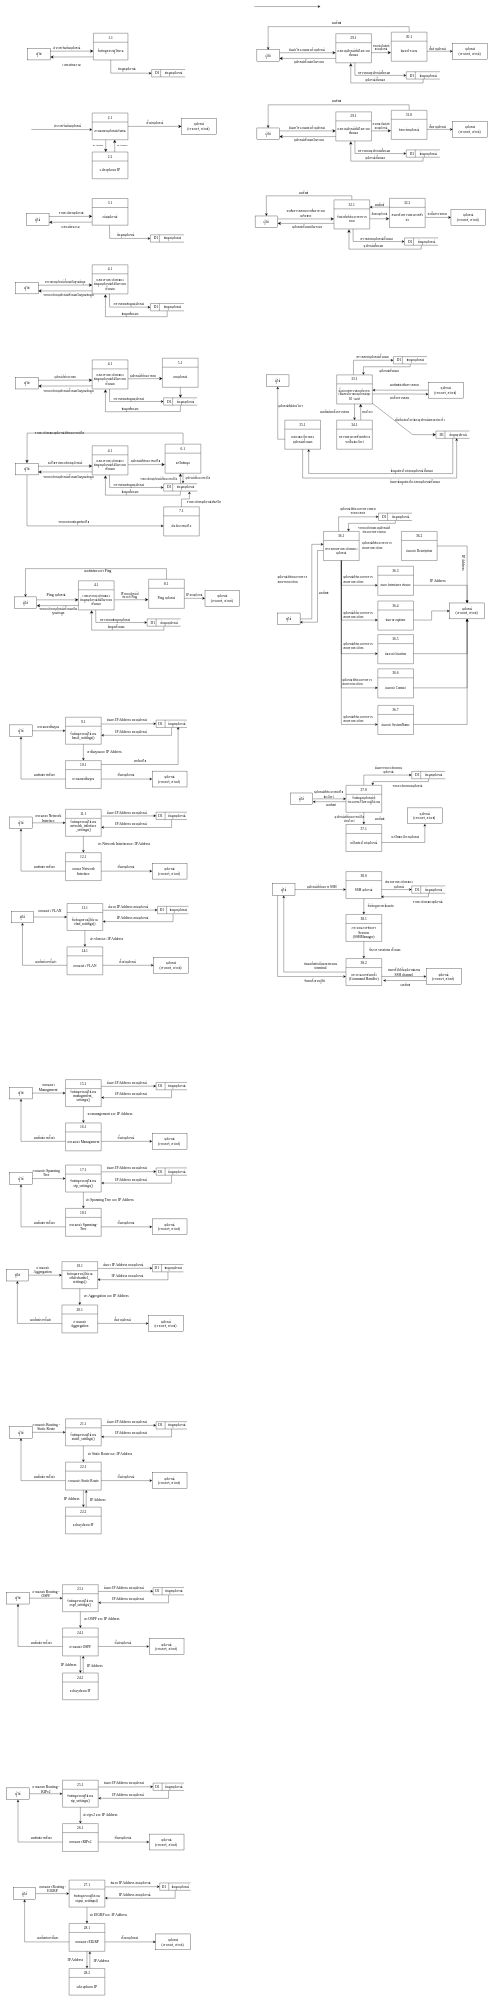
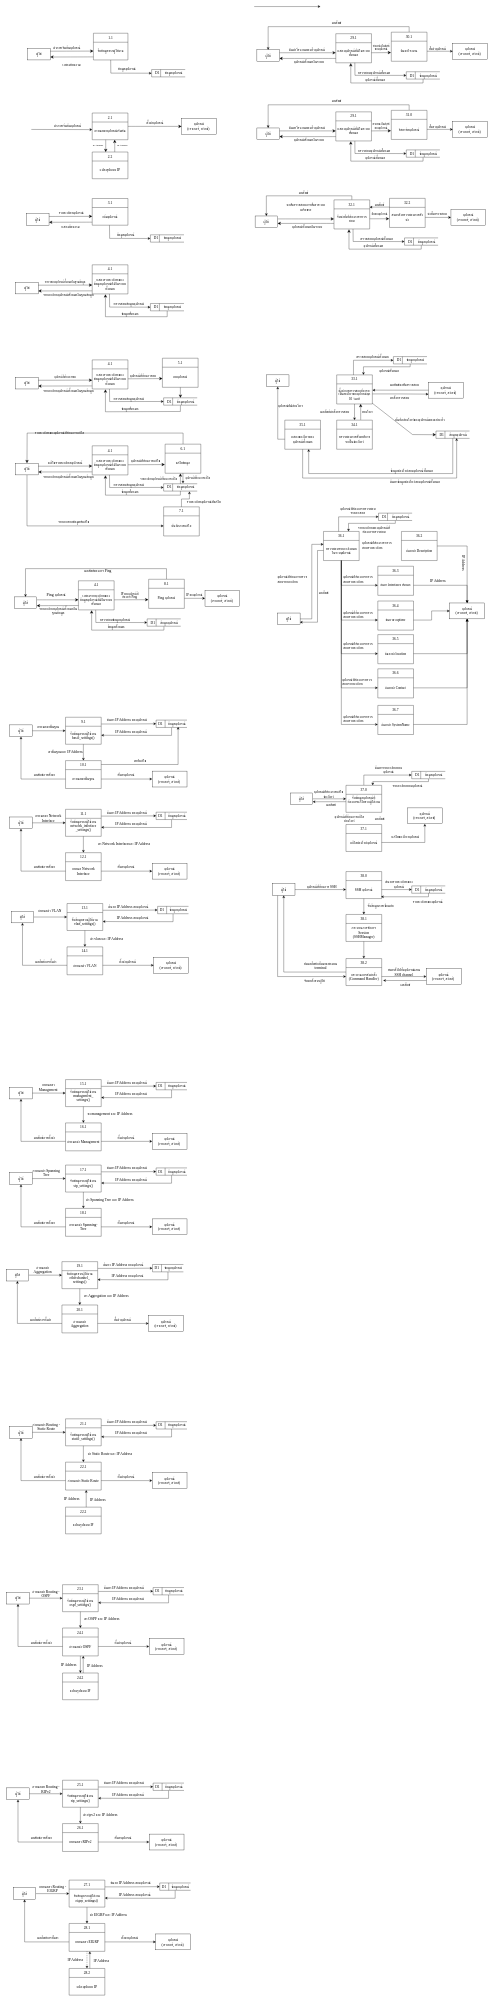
node "คำสั่งตรวจสอบการตั้งค่าระบบเครือข่าย": moved (306, 212) -> (306, 206)
node "ตรวจสอบรายละเอียดของอุปกรณ์": label "ตรวจสอบรายละเอียดของอุปกรณ์" -> "ตรวจสอบรายละเอีงหมดในระบบุปกรณ์"
node "ค่าพื้นฐานและ IP Address": moved (105, 753) -> (66, 753)
edge "37.0" -> "37.1": removed
node "จัดการ sessions ทั้งหมด": removed
edge "22.1" -> "22.2": removed
edge "28.1" -> "28.2": style solid -> dashed
